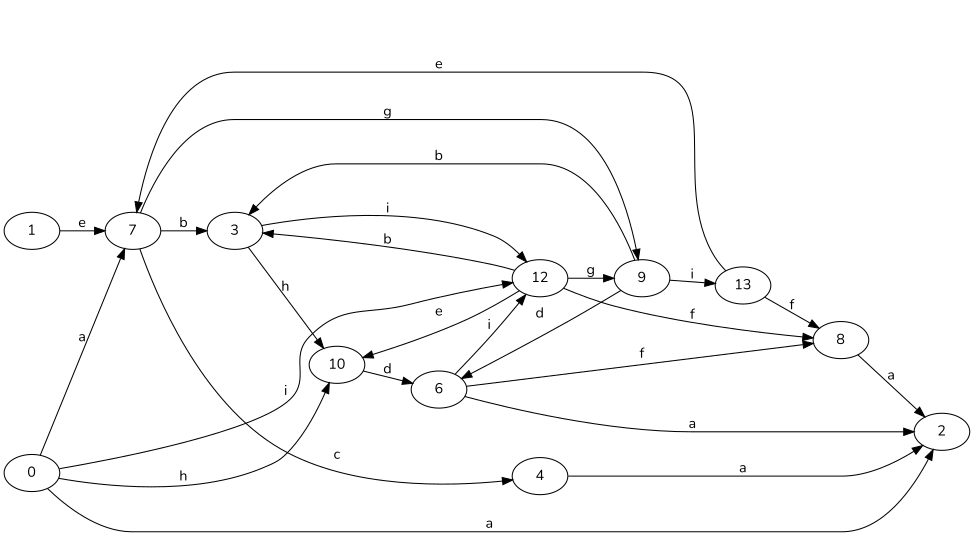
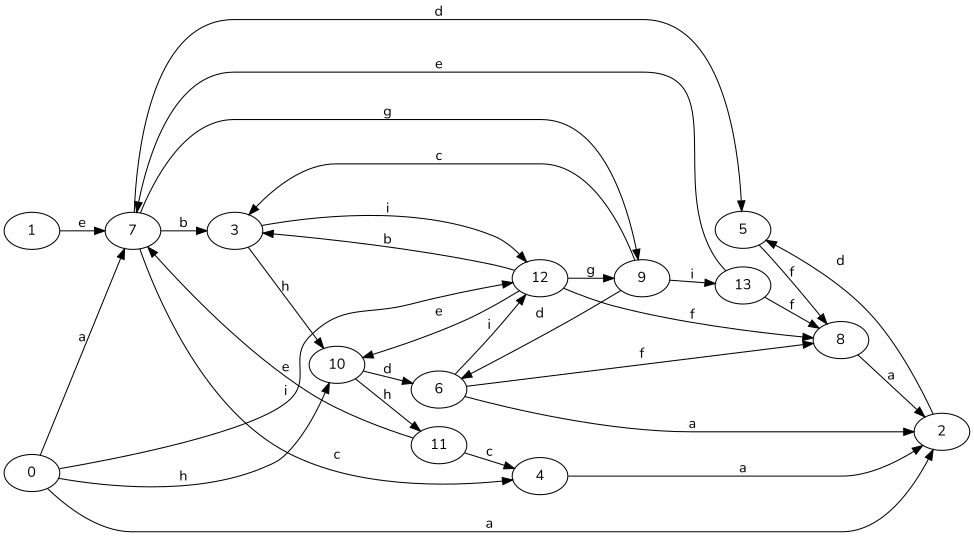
edge "9" -> "3": label "b" -> "c"
node "5": added
node "11": added
